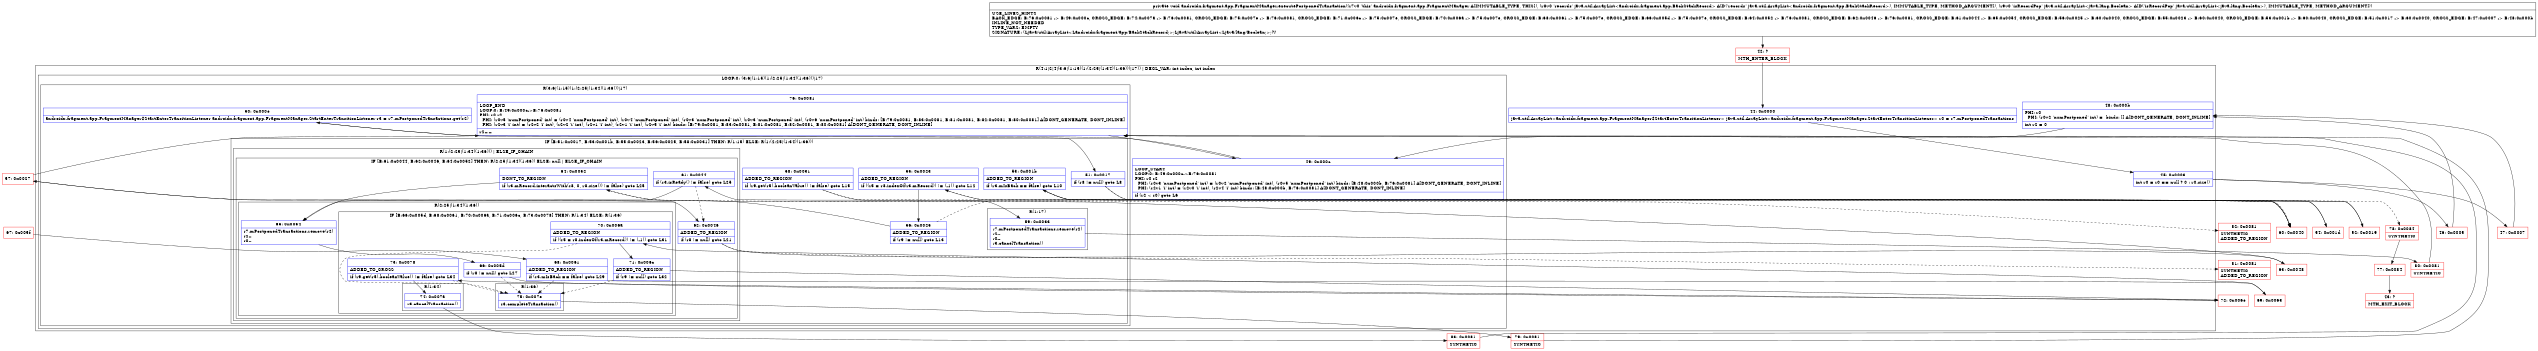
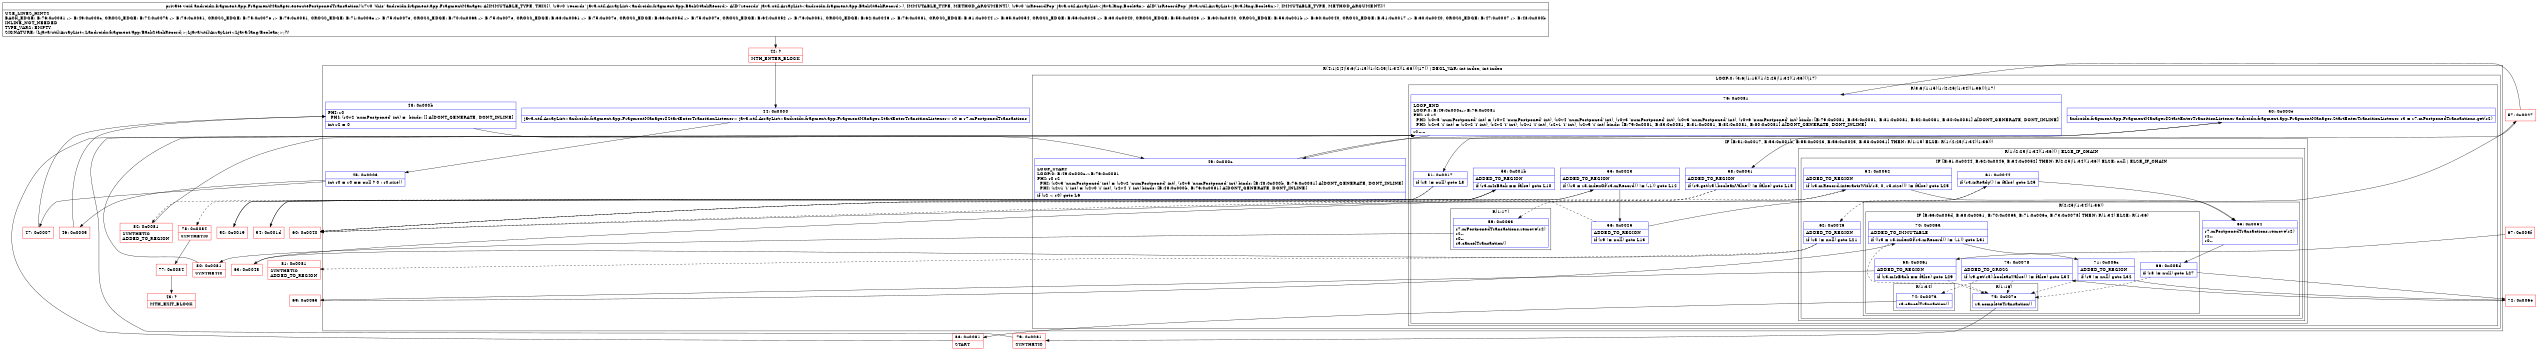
edge "82: 0x0081" -> "76: 0x0081": added
node "64: 0x0052": text "DONT_TO_REGION" -> "ADDED_TO_REGION"
edge "57: 0x0027" -> "62: 0x0046": now "57: 0x0027" -> "58: 0x0031"
edge "58: 0x0031" -> "59: 0x0033": style solid -> dashed
node "70: 0x006a": text "ADDED_TO_REGION" -> "ADDED_TO_IMMUTABLE"
edge "73: 0x0078" -> "74: 0x007a": style solid -> dashed
cluster "R(1:36)": label "R(1:36)" -> "R(1:16)"
node "83: 0x0081": text "SYNTHETIC" -> "START"
